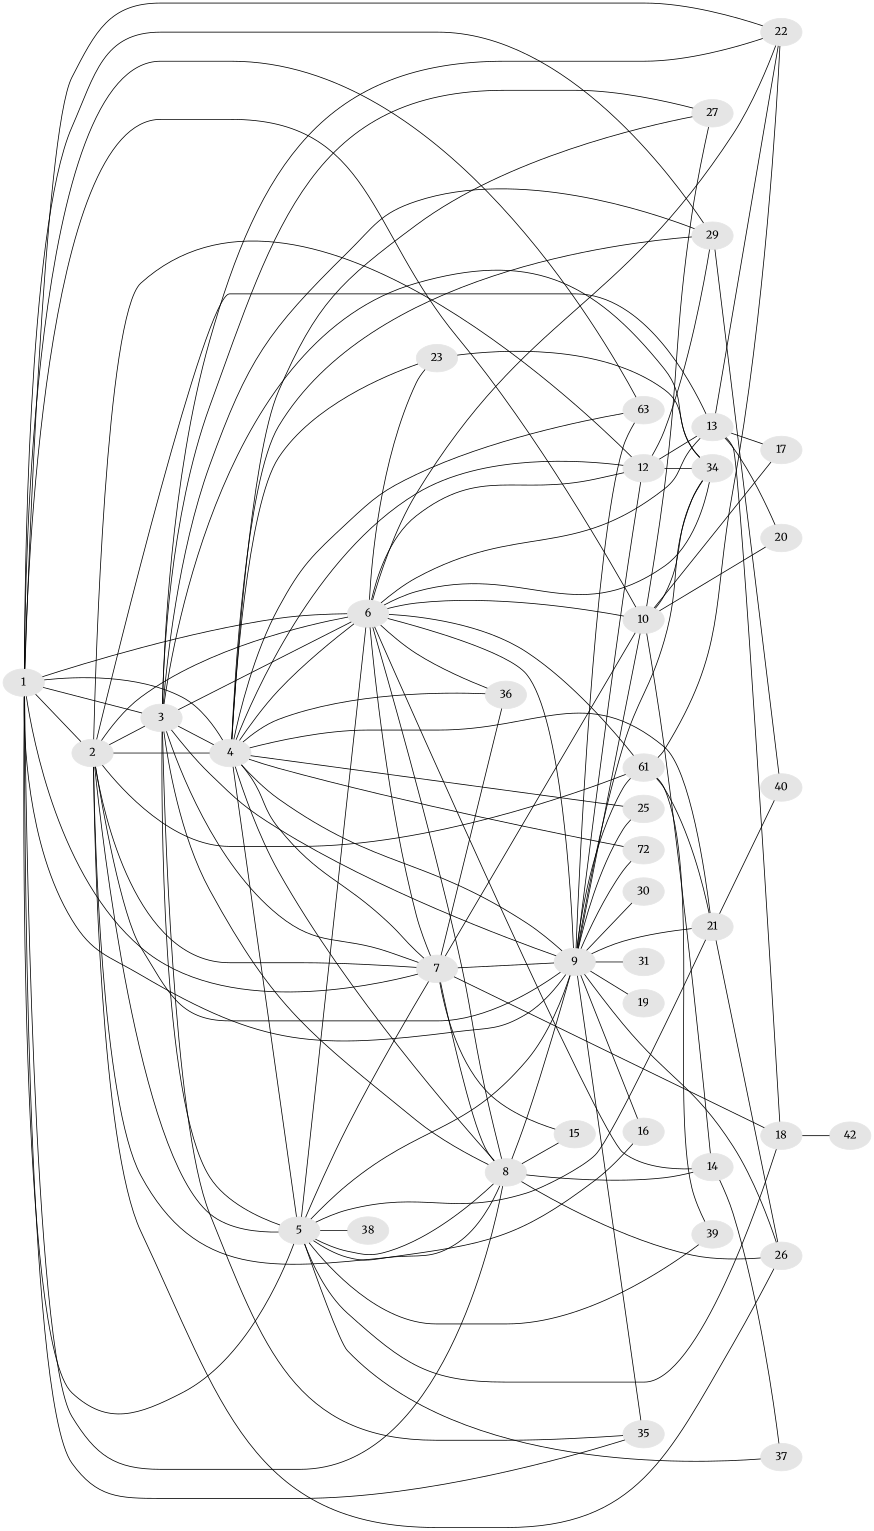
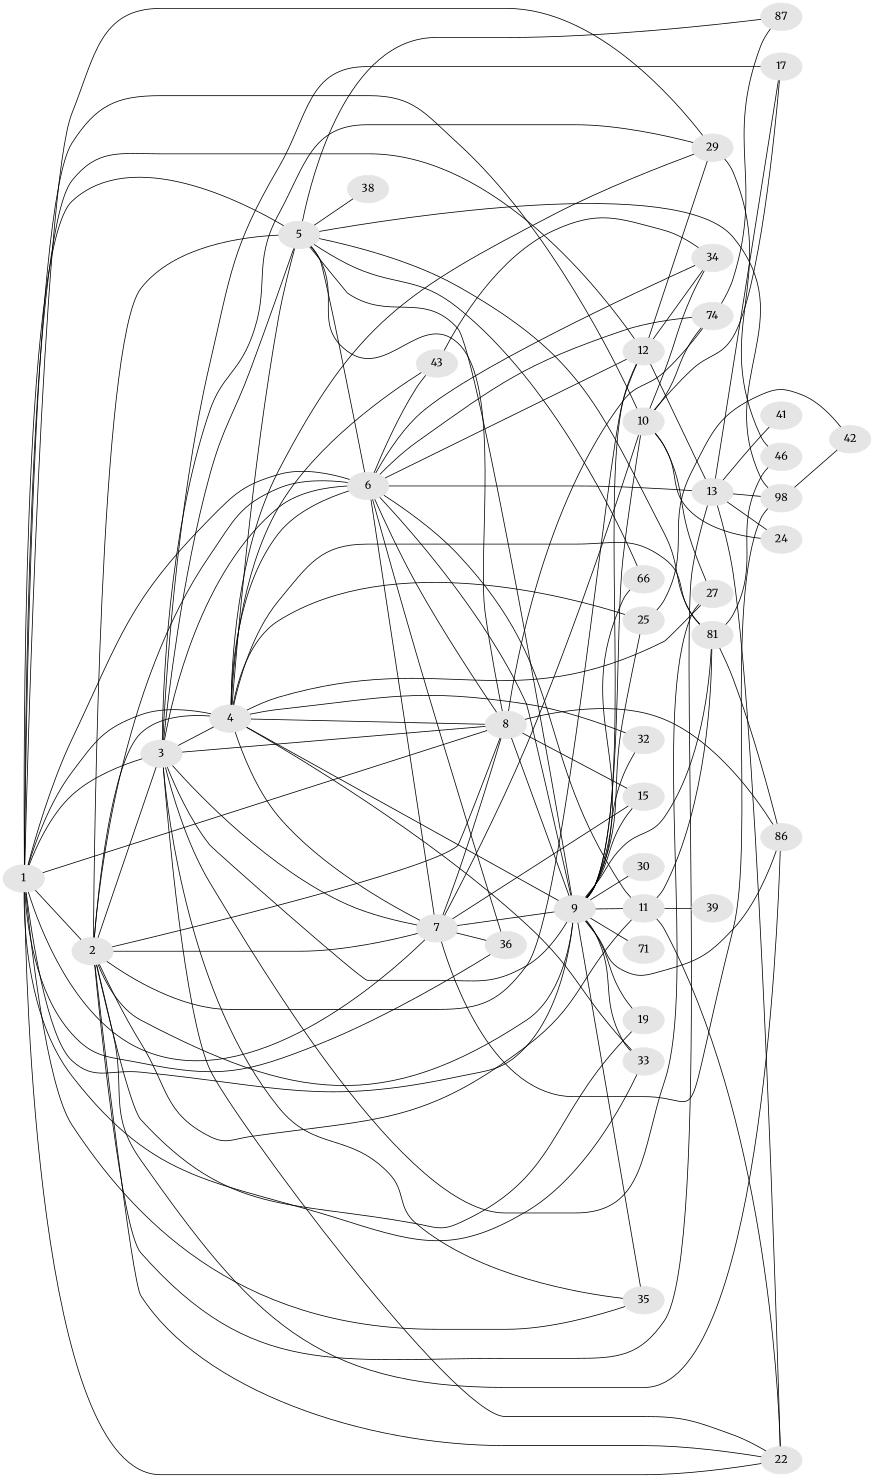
edge "34" -- "3": now "17" -- "3"
edge "22" -- "6": now "22" -- "2"
node "23": label "23" -> "43"
node "63": label "63" -> "33"
node "41": added
edge "42" -- "25": added
edge "12" -- "4": now "12" -- "1"
node "20": label "20" -> "24"
edge "6" -- "10": removed
edge "36" -- "4": now "36" -- "1"
edge "34" -- "9": now "15" -- "9"
node "61": label "61" -> "11"
node "40": label "40" -> "46"
node "72": label "72" -> "32"
node "21": label "21" -> "81"
node "31": label "31" -> "71"
edge "7" -- "5": removed
node "16": label "16" -> "66"
node "18": label "18" -> "98"
node "14": label "14" -> "74"
edge "2" -- "19": added
node "26": label "26" -> "86"
edge "5" -- "39": removed
node "37": label "37" -> "87"
